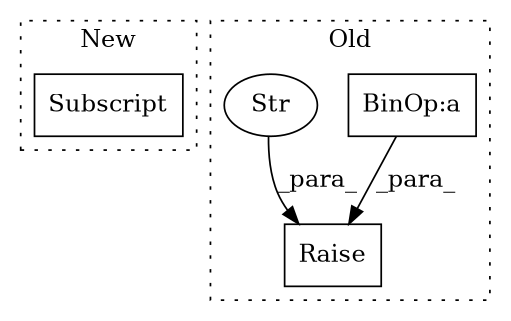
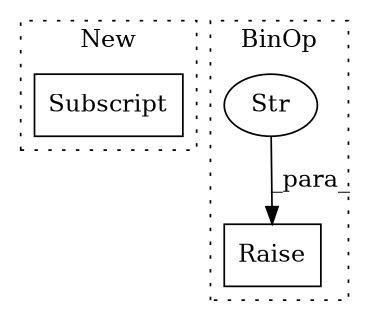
cluster "Old": label "Old" -> "BinOp"
node "BinOp:a": removed
